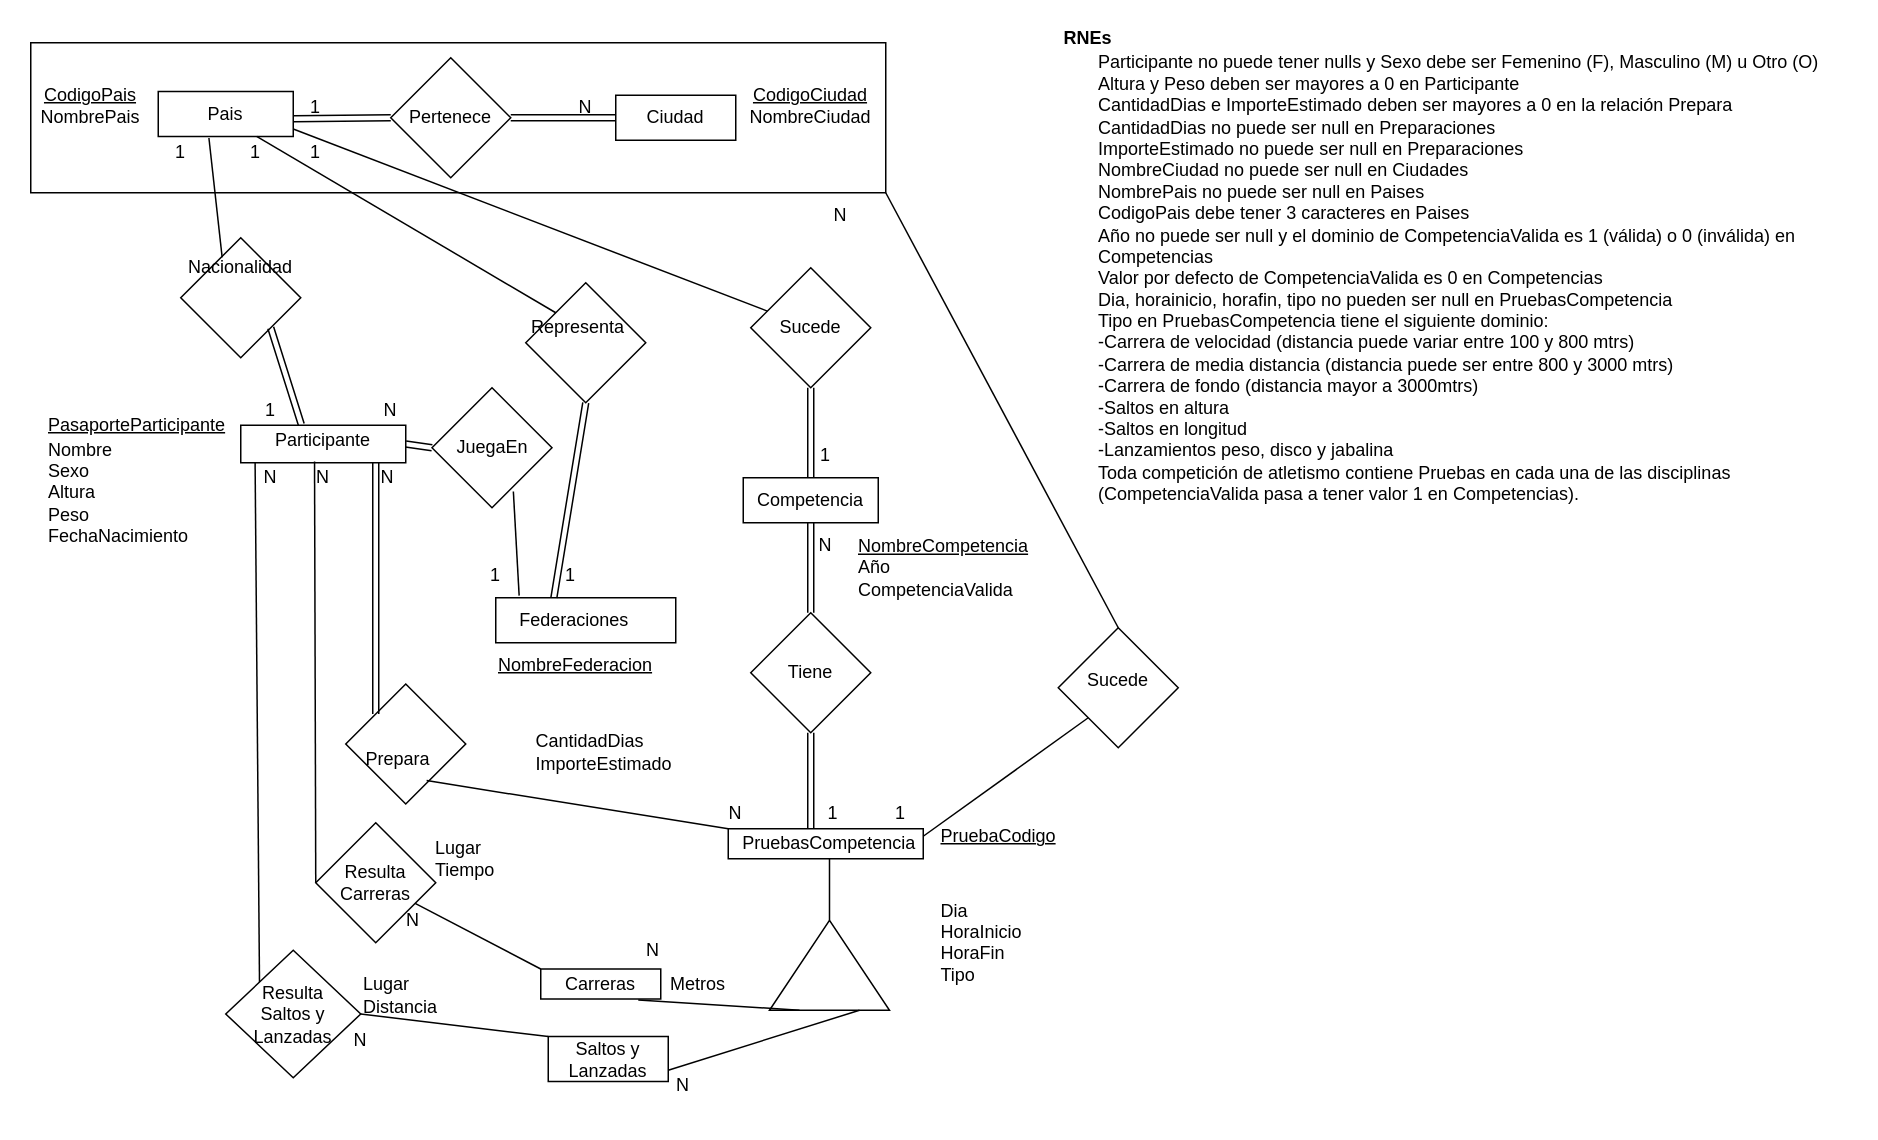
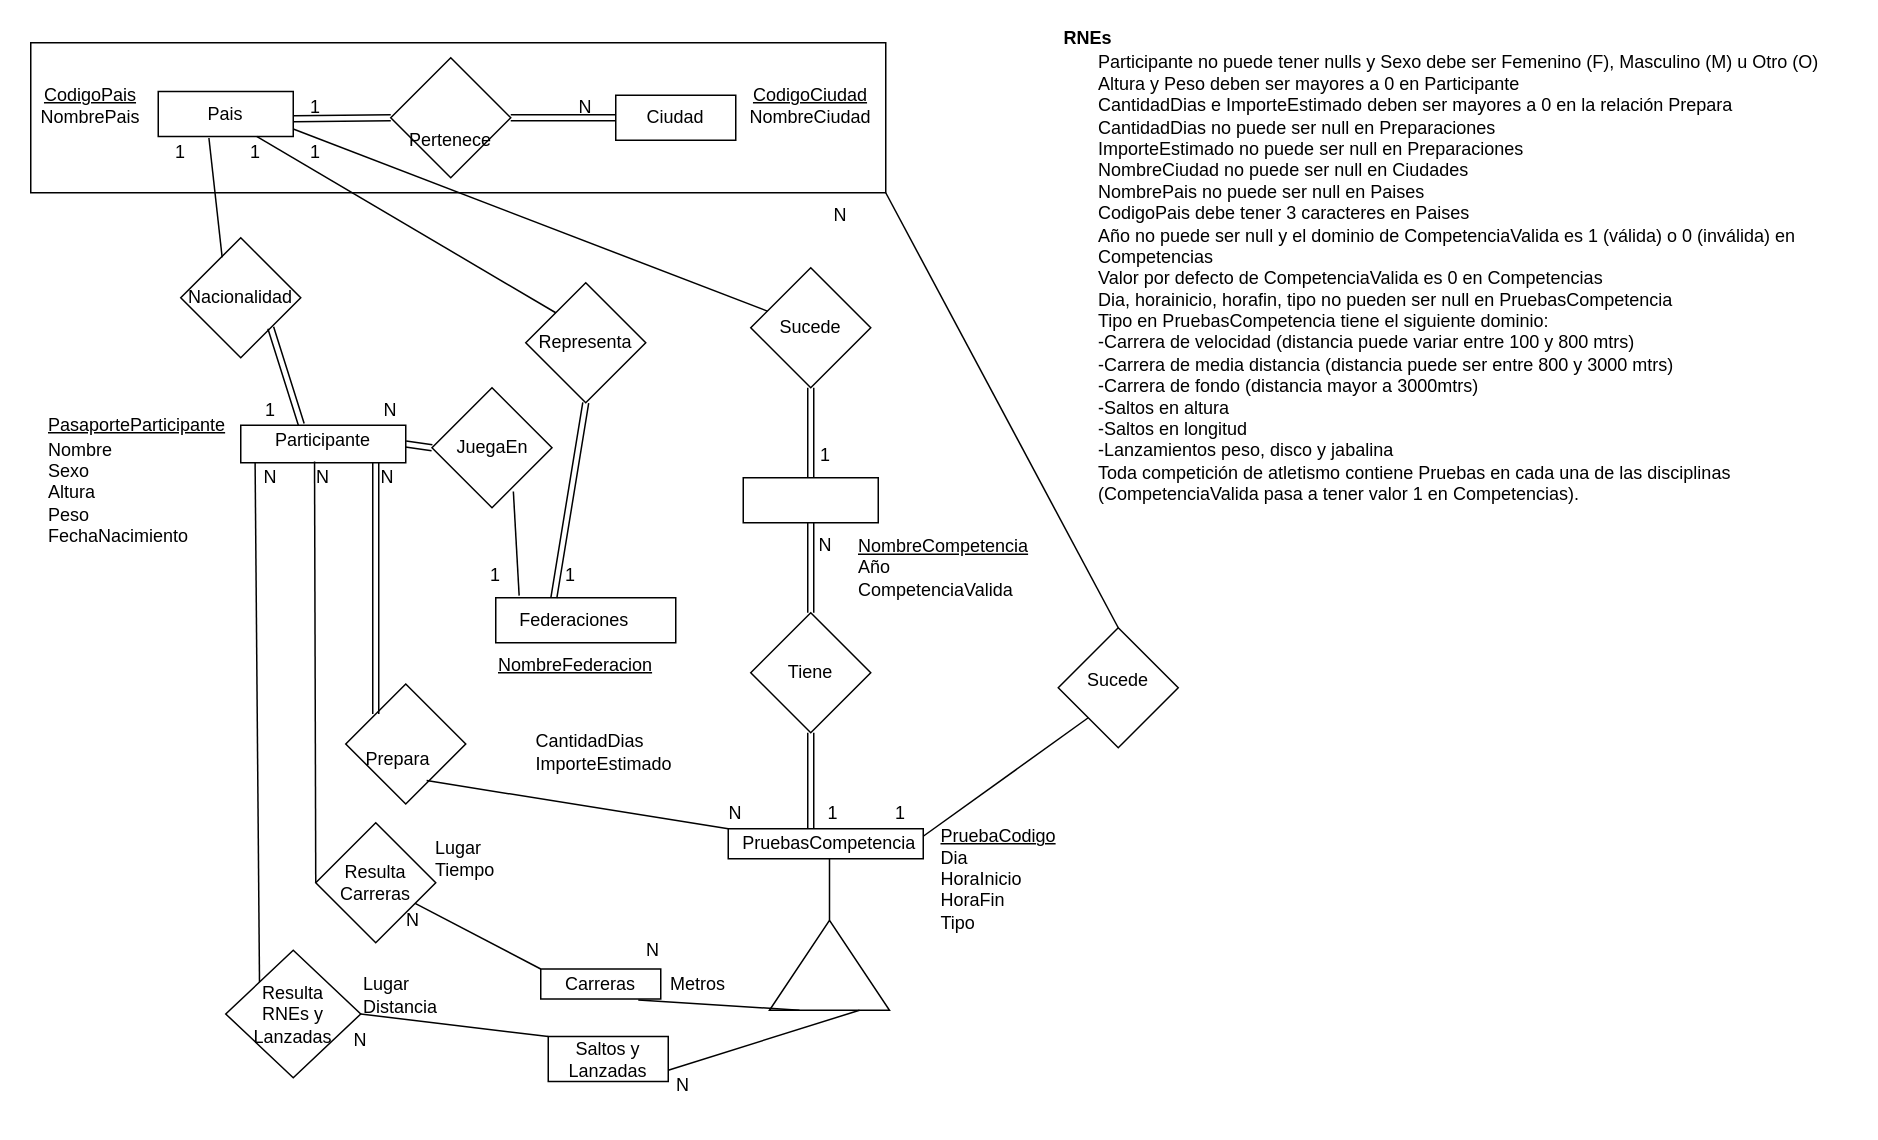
node "Pertenece": moved (451, 118) -> (451, 140)
node "Nacionalidad": moved (241, 268) -> (241, 298)
node "Representa": moved (578, 328) -> (586, 343)
node "Competencia": removed
node "Dia HoraInicio HoraFin Tipo": moved (983, 953) -> (983, 901)
node "Resulta Saltos y Lanzadas": label "Resulta Saltos y Lanzadas" -> "Resulta RNEs y Lanzadas"
